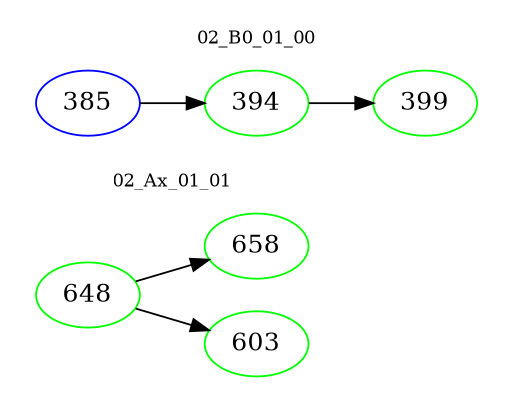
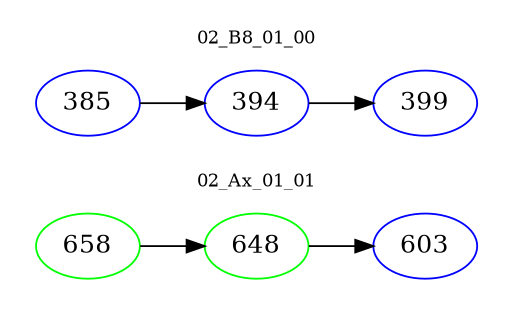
cluster "02_B0_01_00": label "02_B0_01_00" -> "02_B8_01_00"
node "394": color green -> blue
node "399": color green -> blue
edge "648" -> "658": reversed
node "603": color green -> blue
